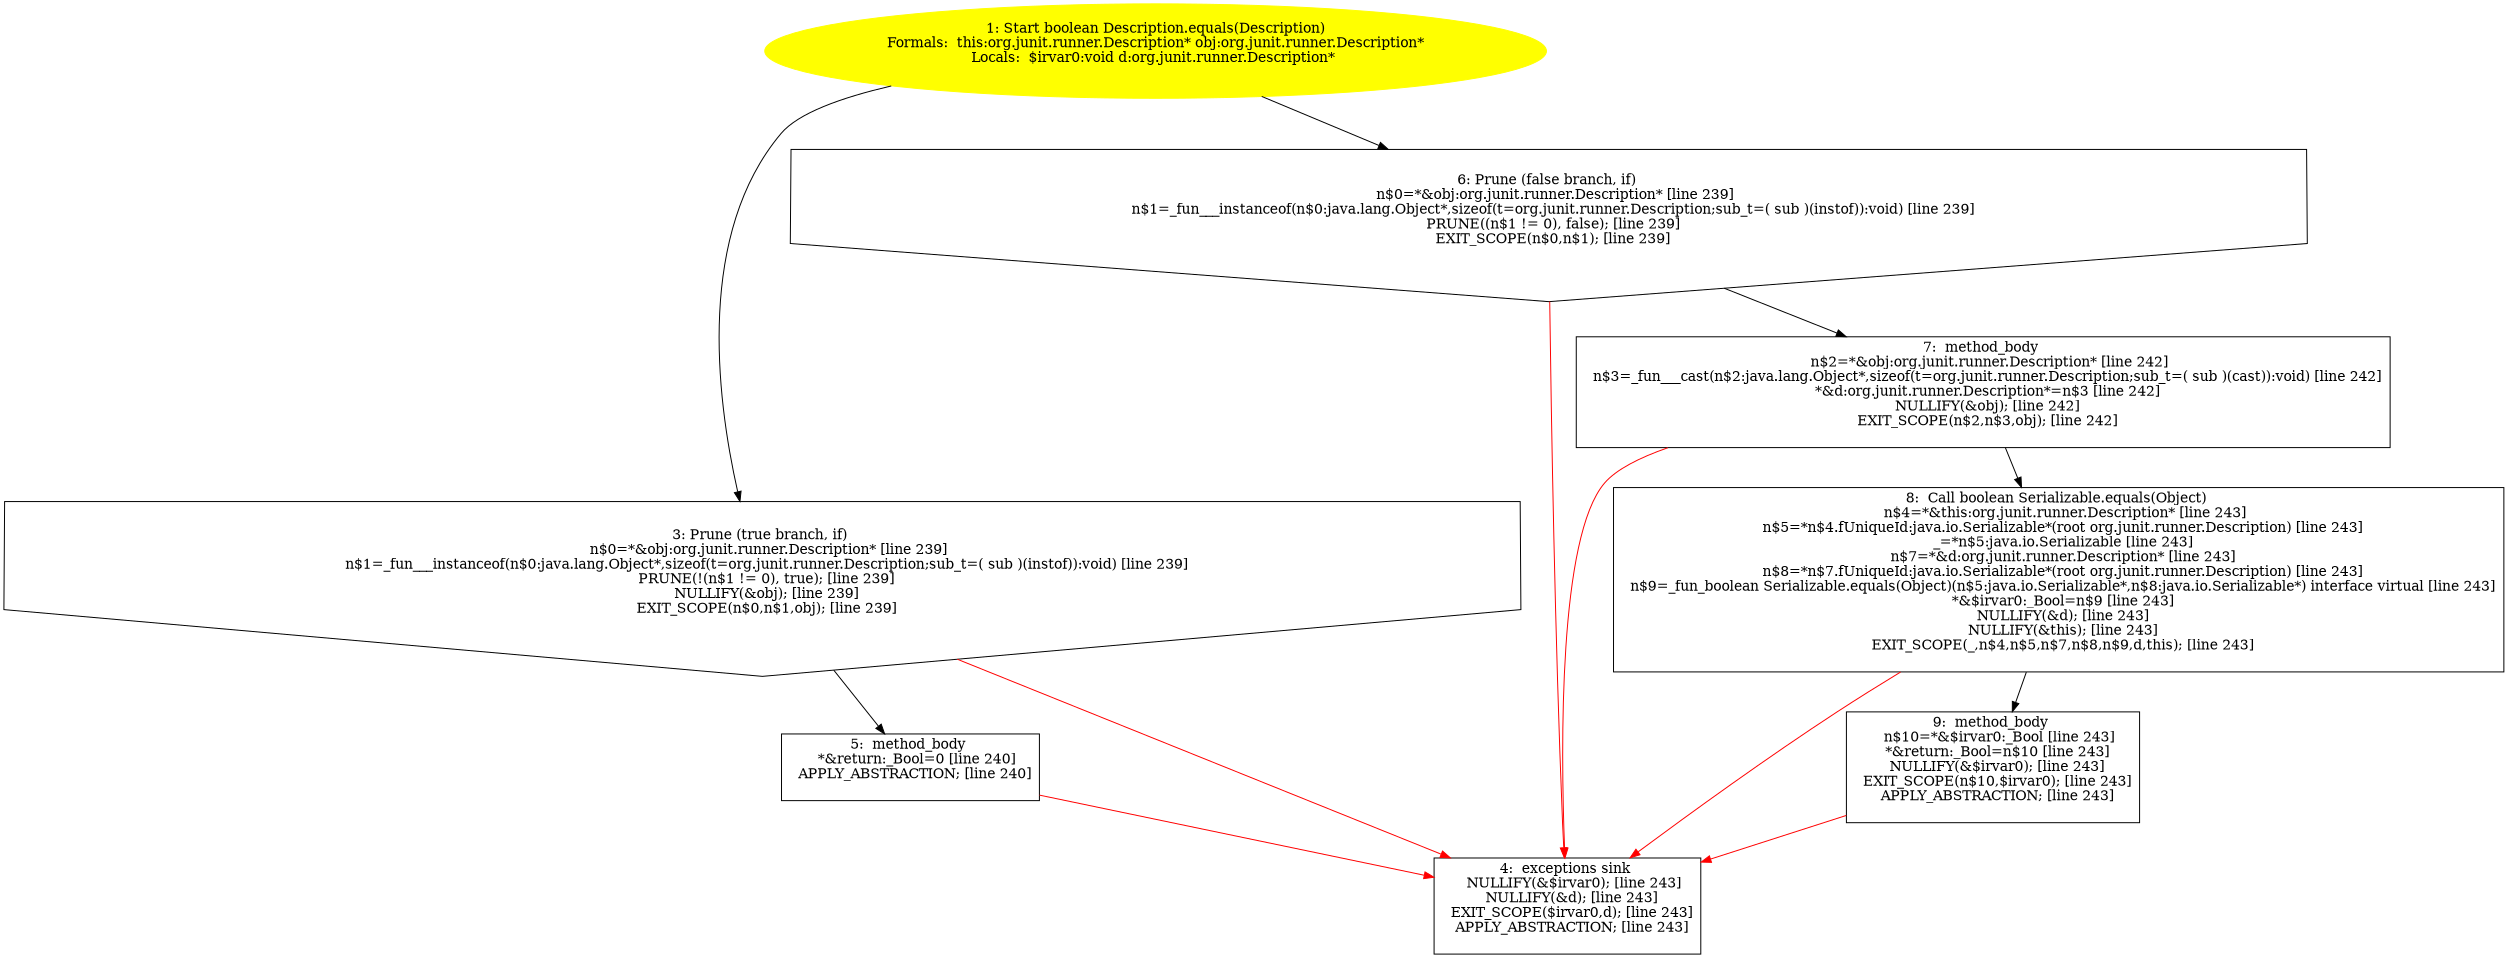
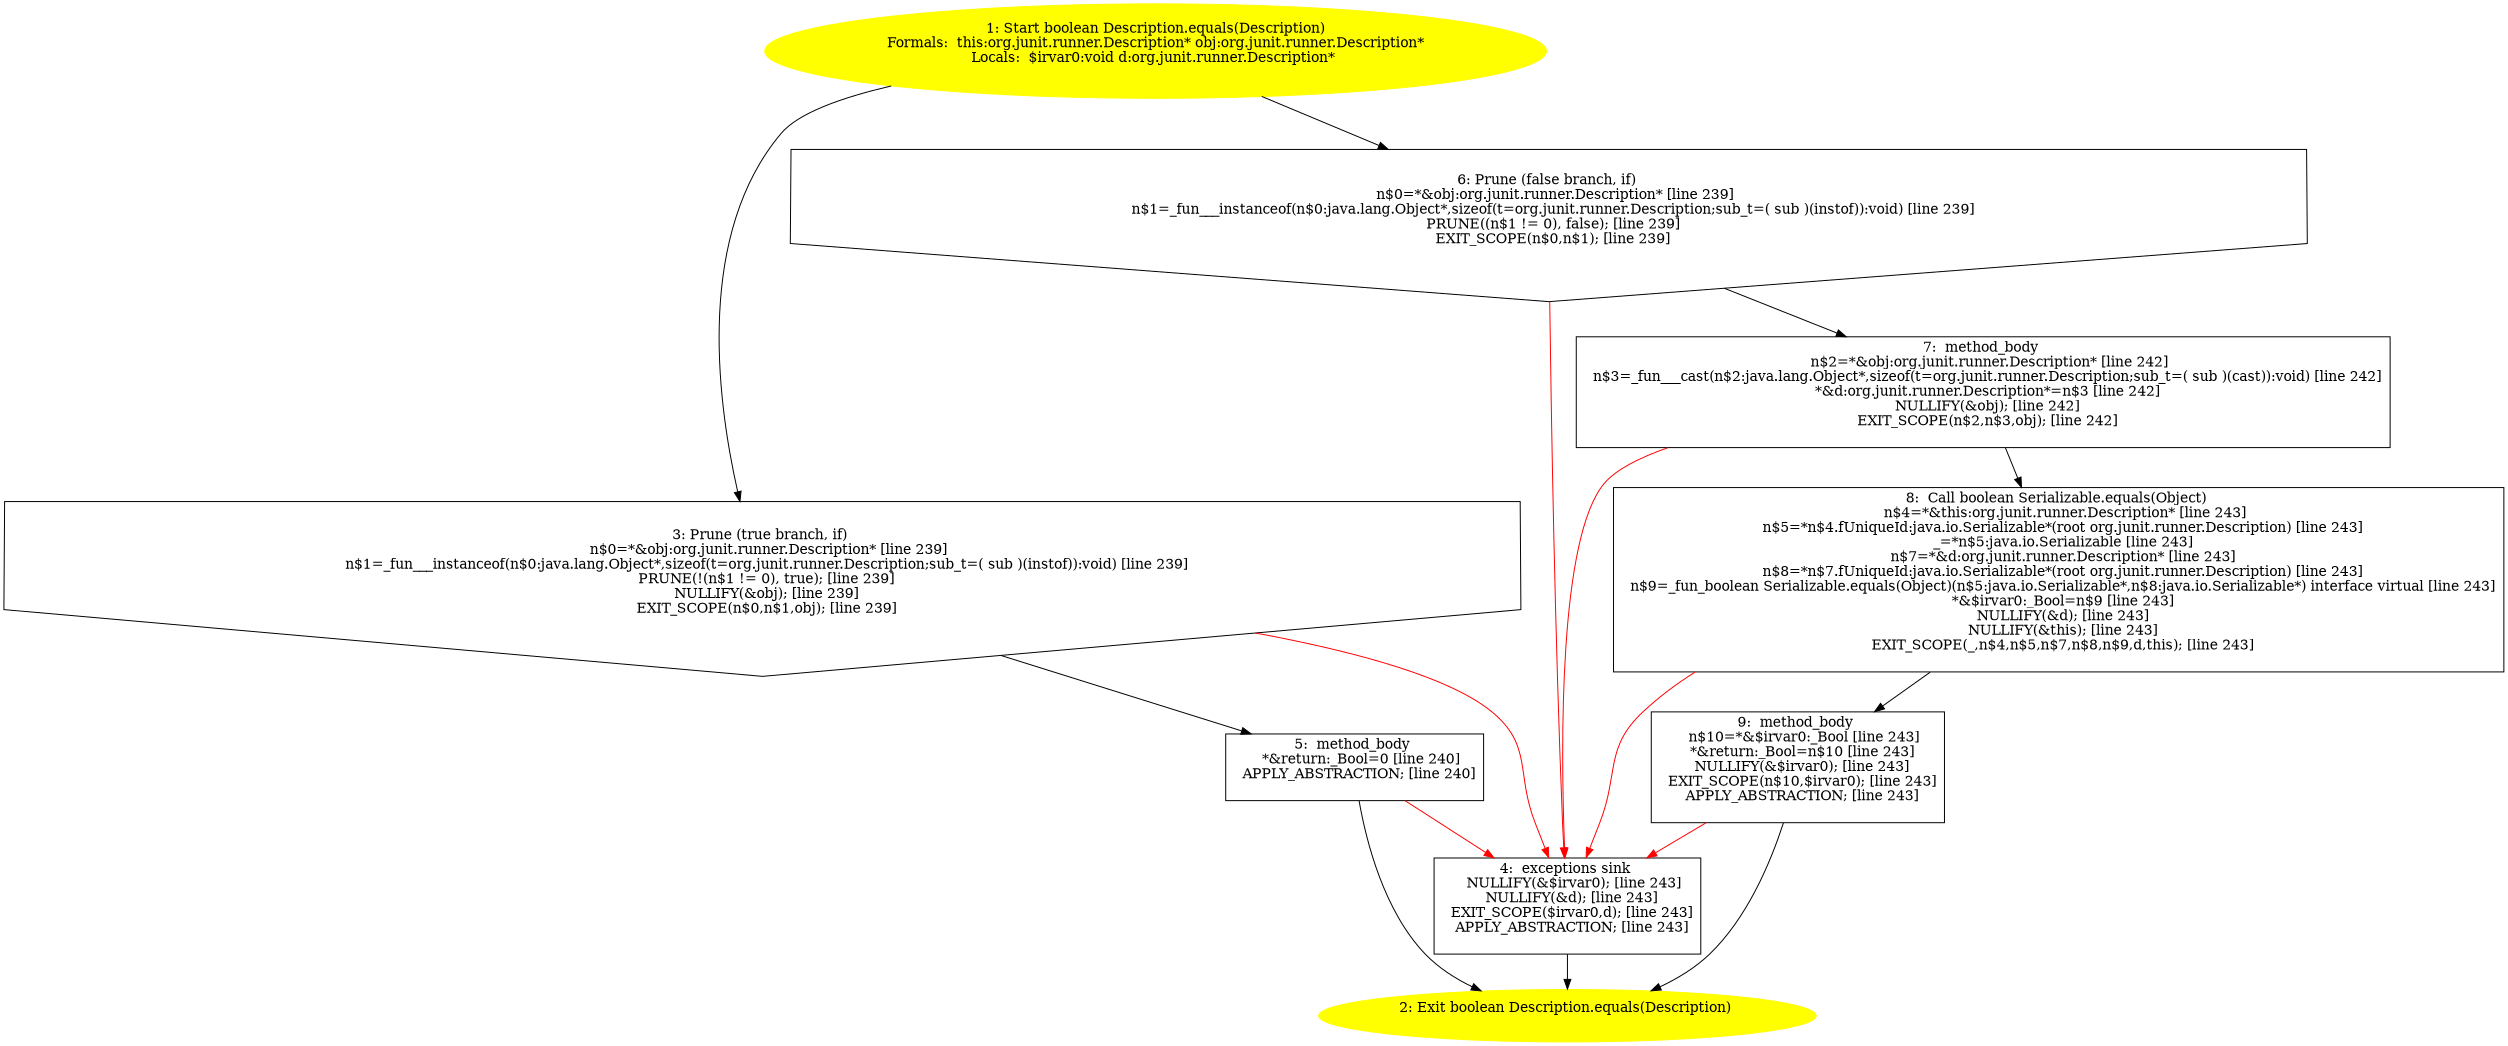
node "2: Exit boolean Description.equals(Description)": added
